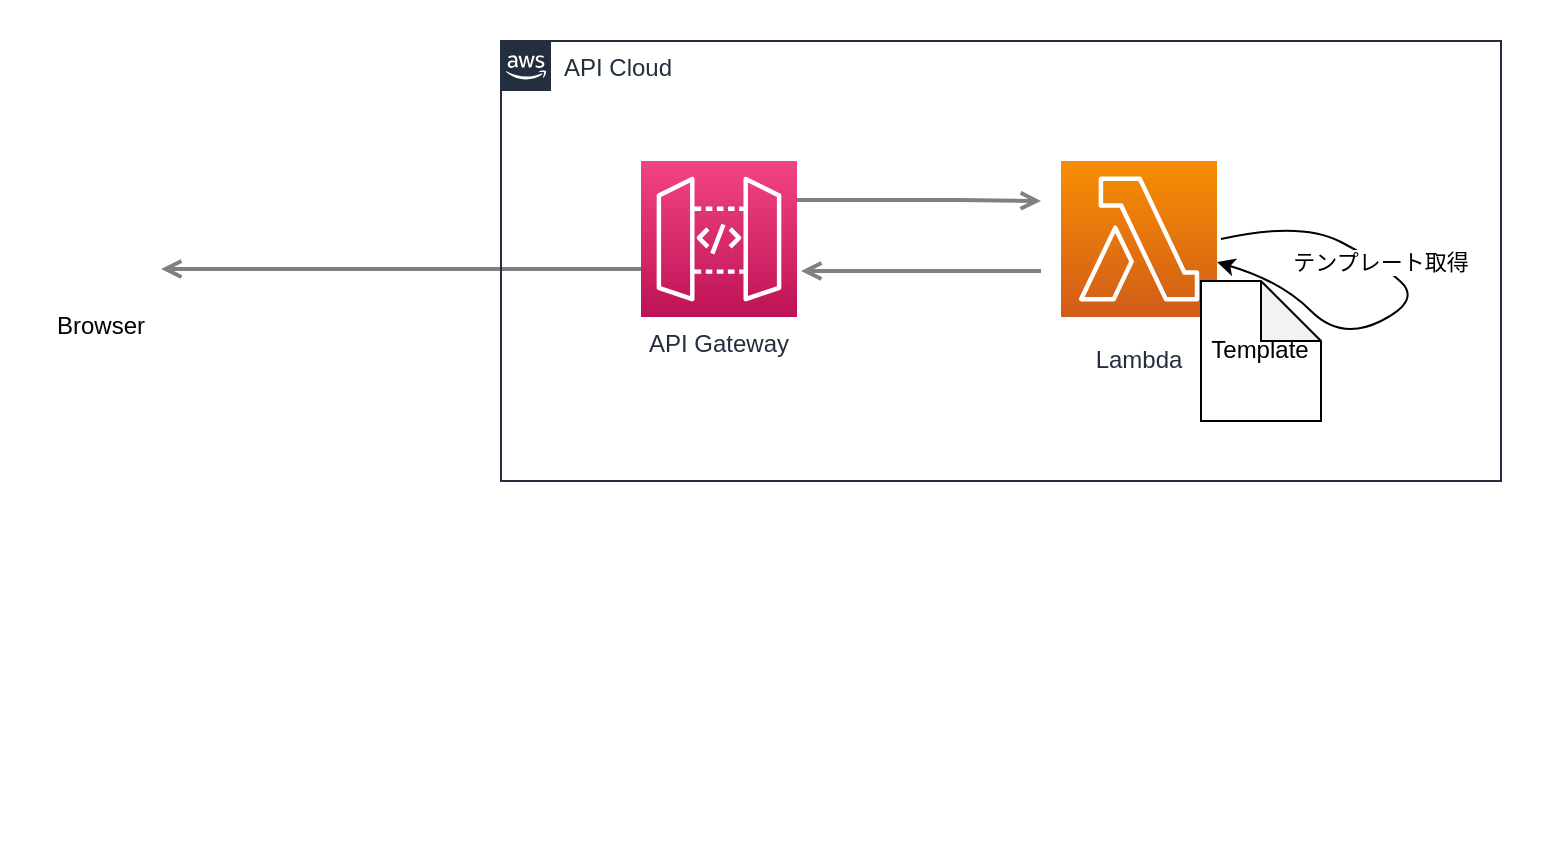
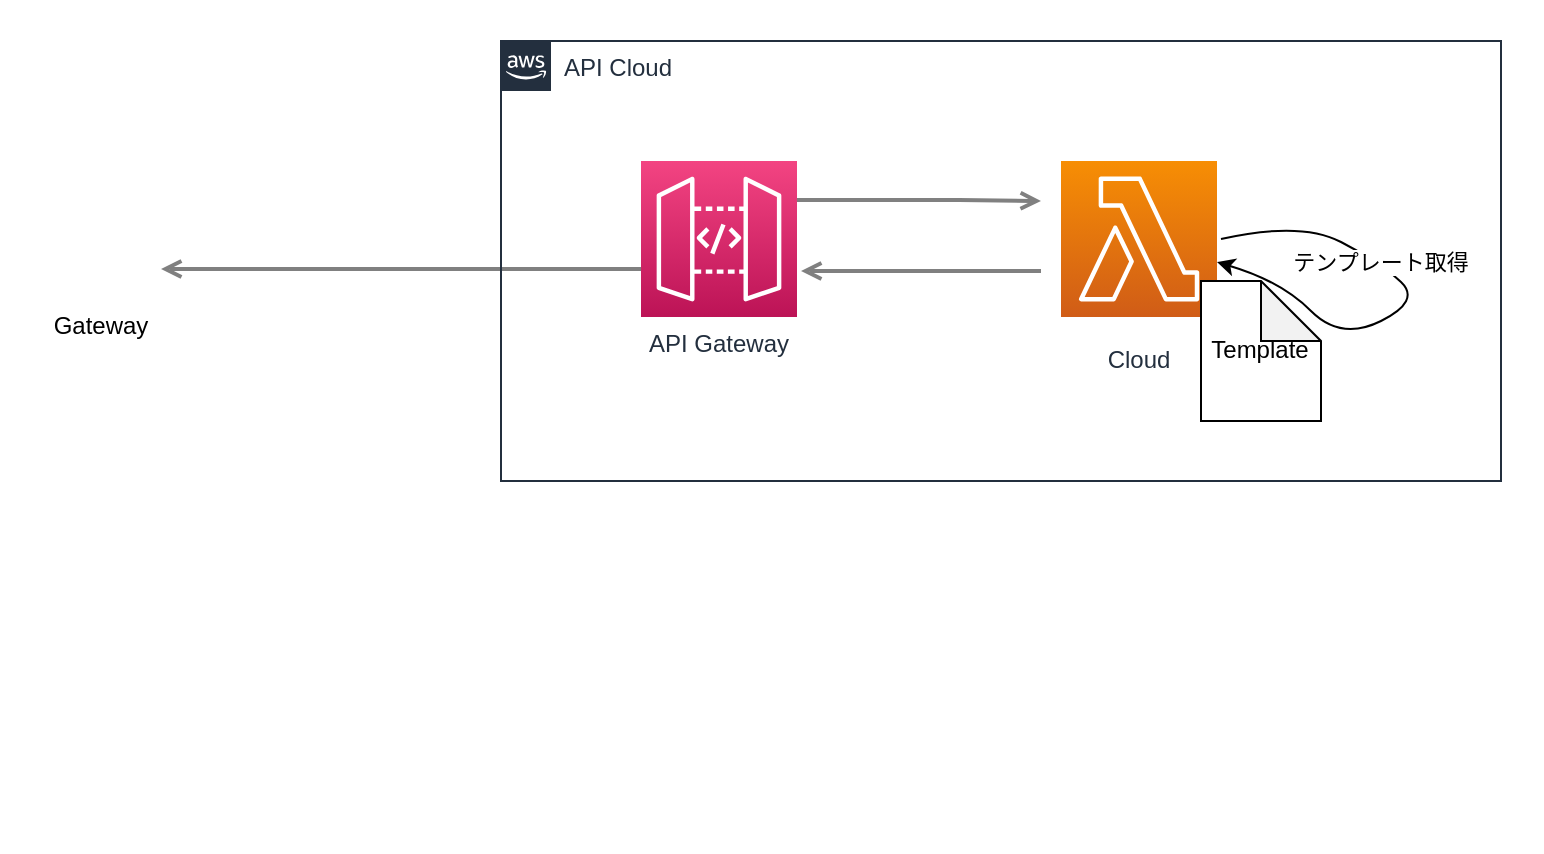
node "Browser": label "Browser" -> "Gateway"
node "Lambda": label "Lambda" -> "Cloud"
